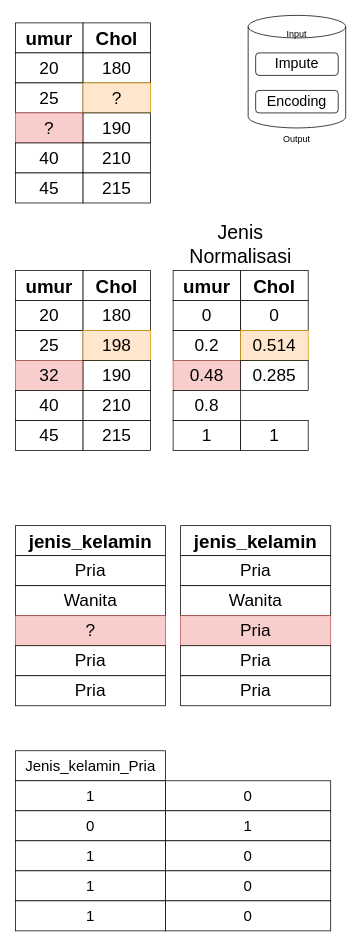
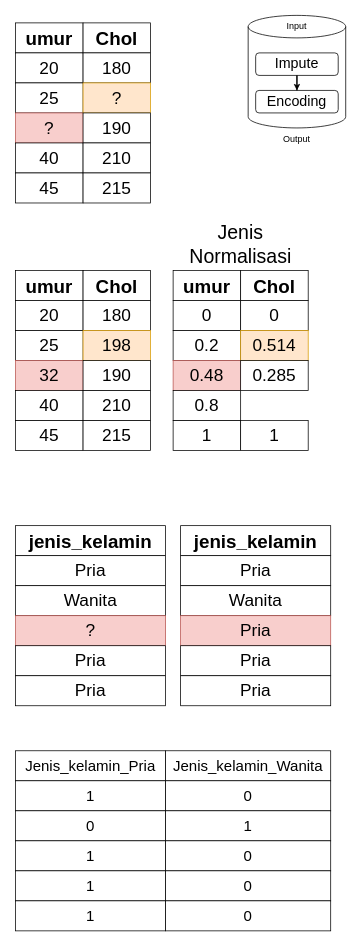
node "Input": moved (297, 34) -> (297, 27)
edge "Impute" -> "Encoding": added
node "Jenis_kelamin_Wanita": added
